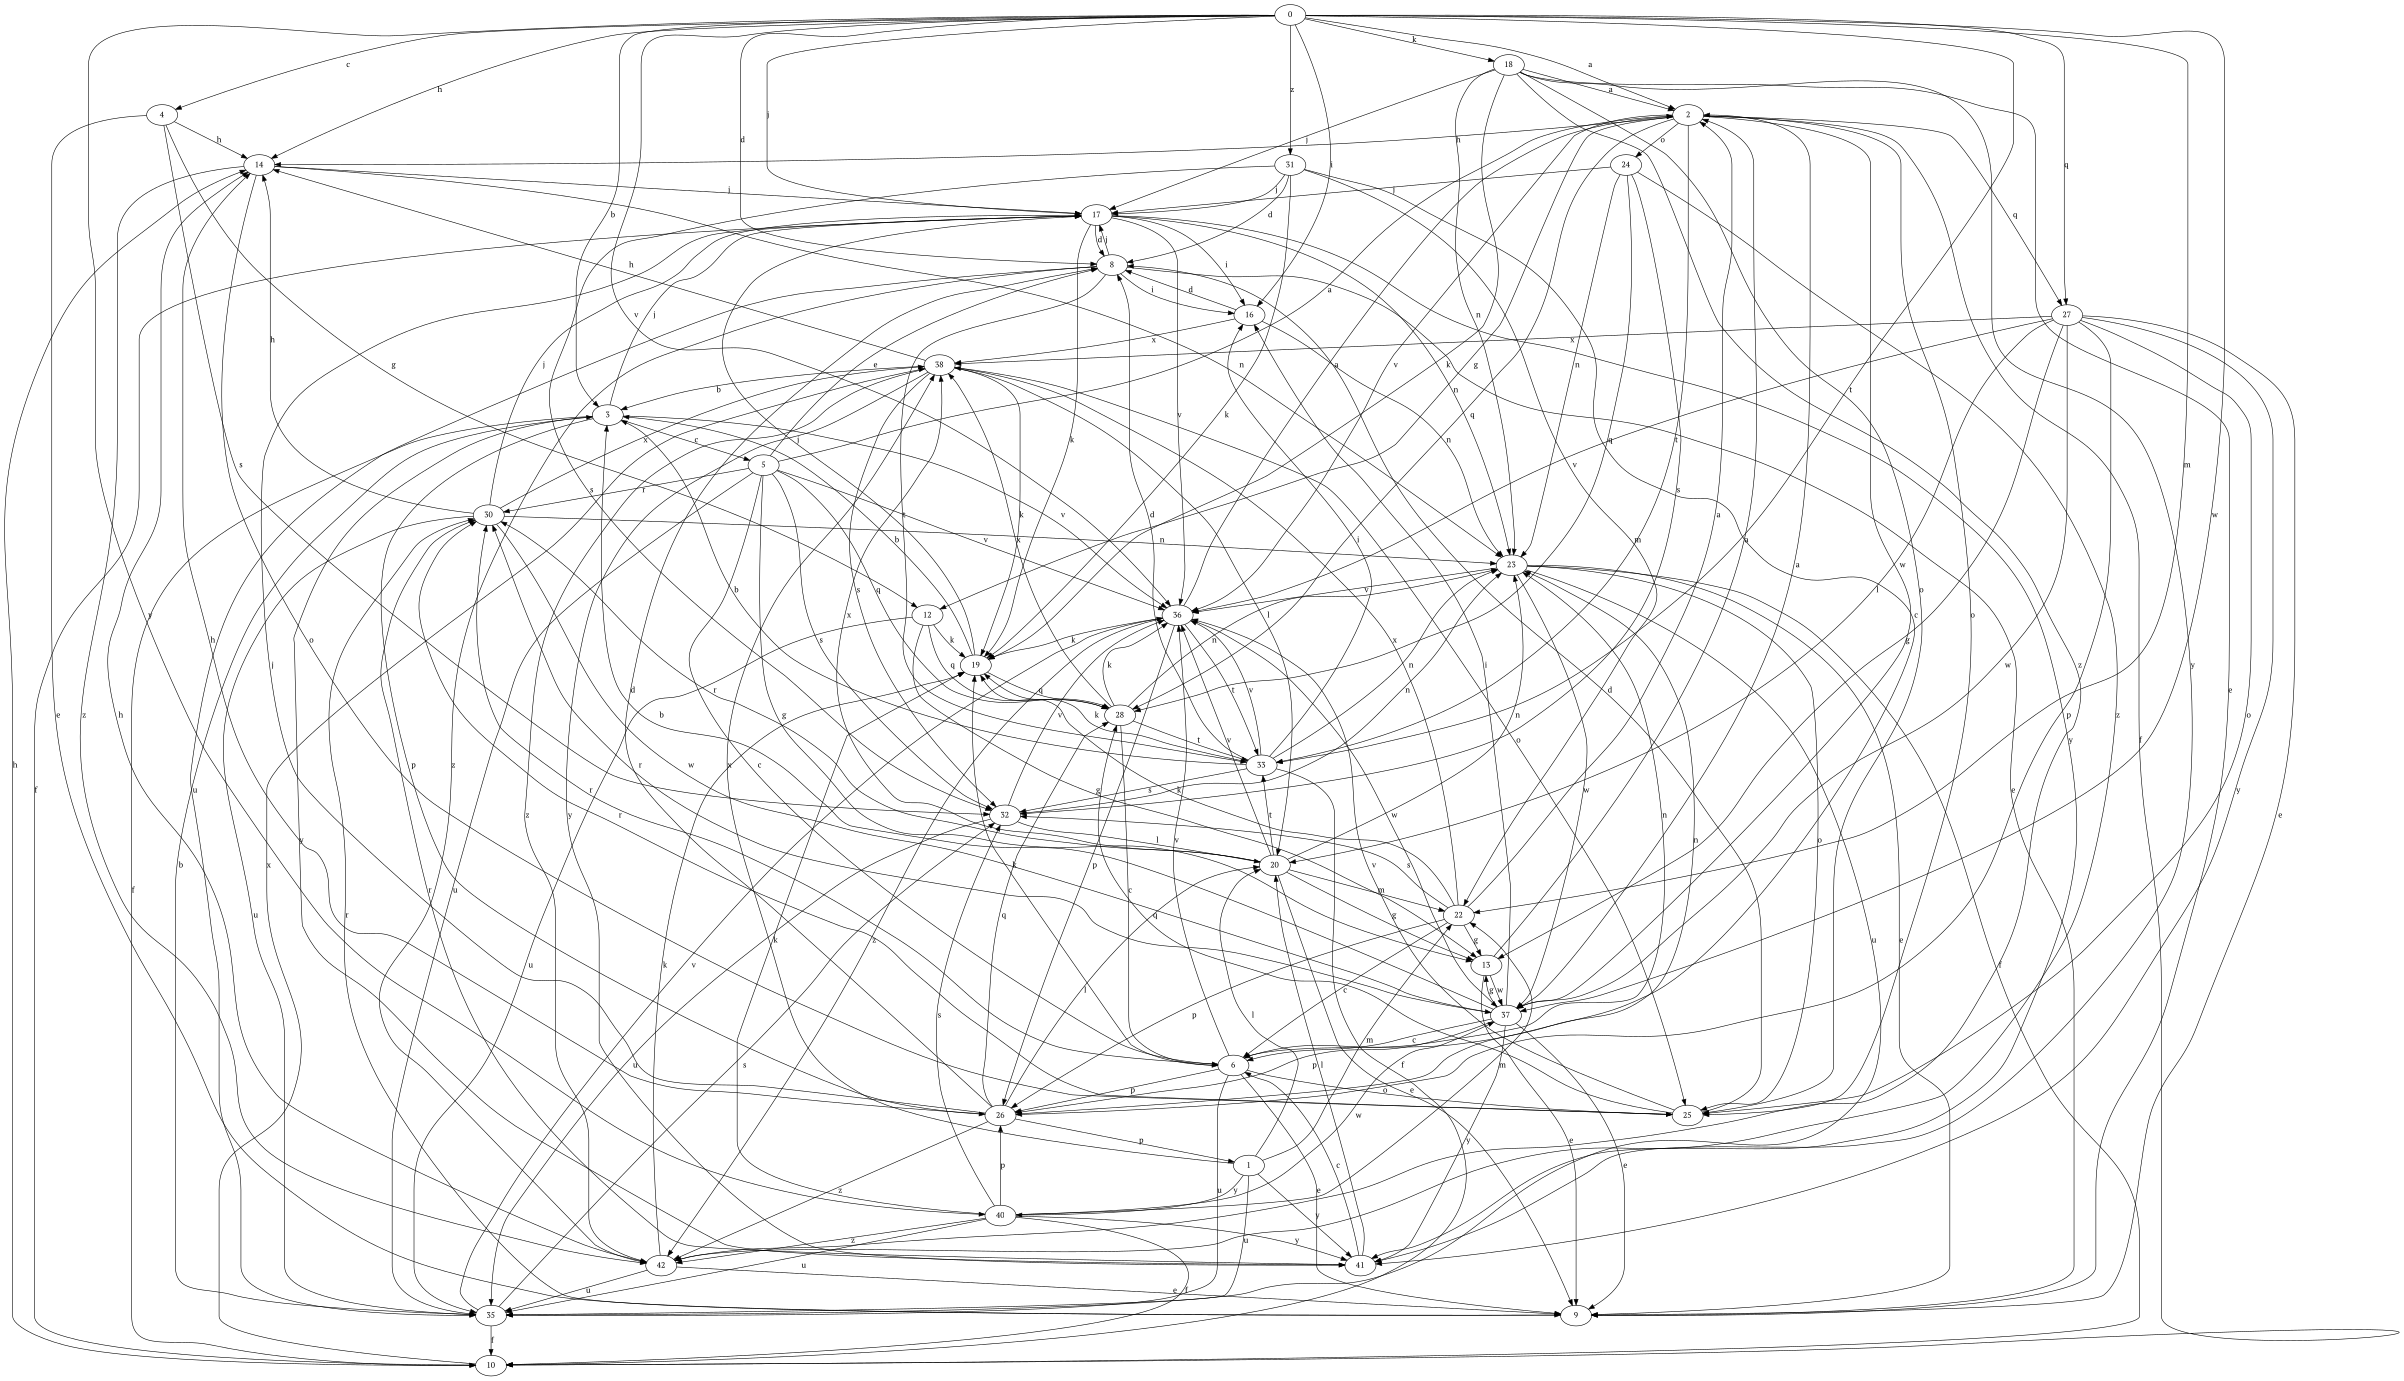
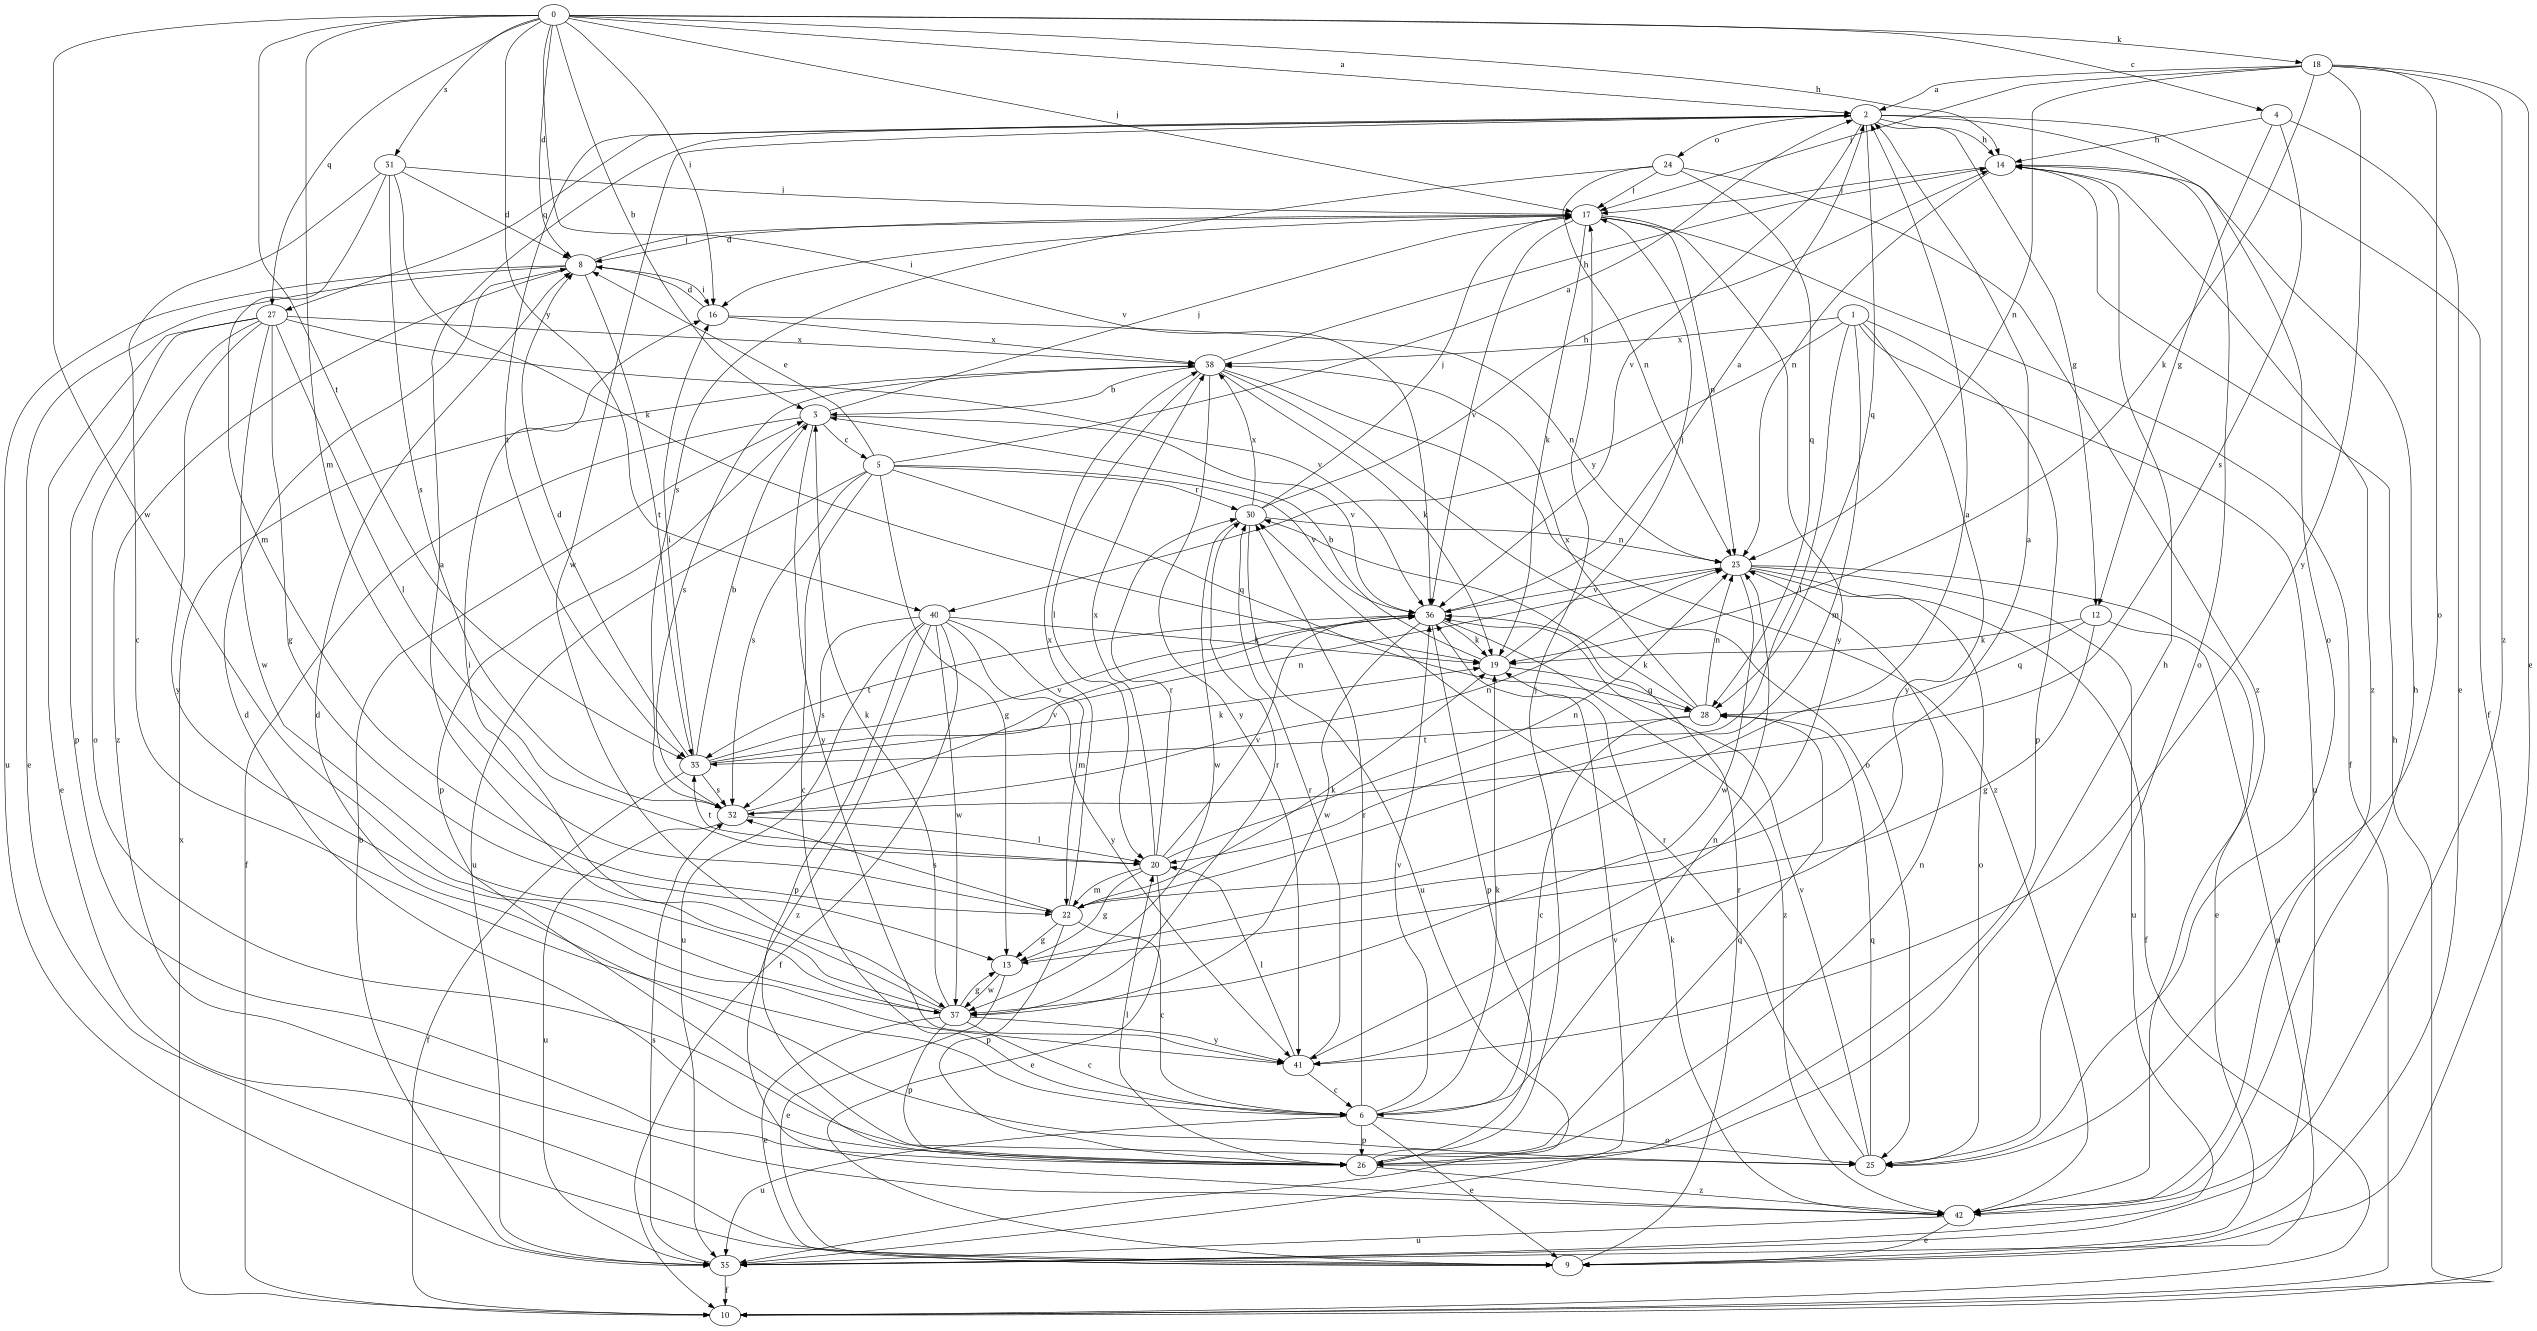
edge "0" -> "31": label "z" -> "s"
edge "37" -> "3": label "b" -> "k"
edge "26" -> "1": reversed
